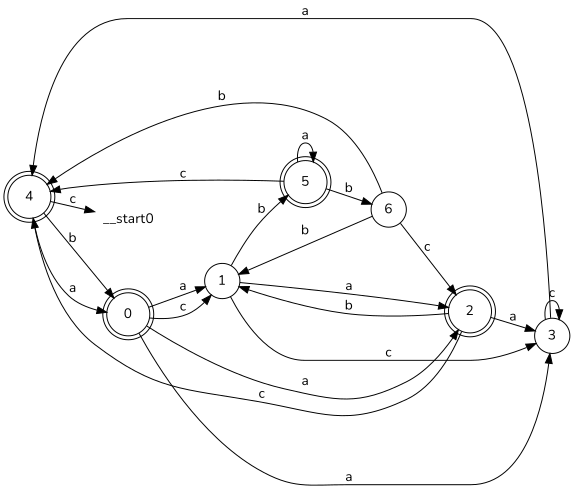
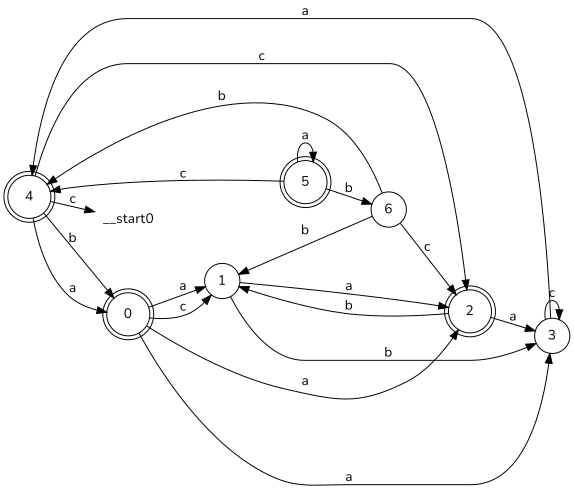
edge "1" -> "5": removed, label "b"
edge "1" -> "3": label "c" -> "b"
edge "2" -> "4": reversed
